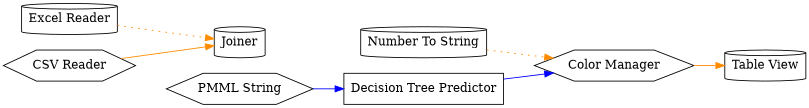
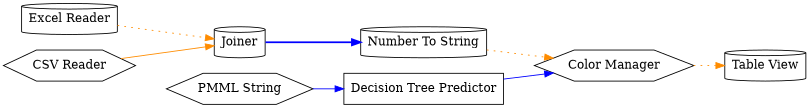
edge "Joiner" -> "Number To String": added
edge "Color Manager" -> "Table View": style solid -> dotted
